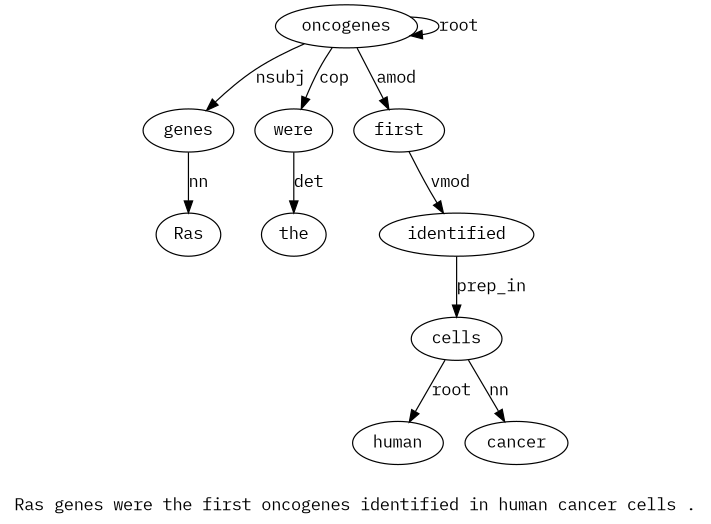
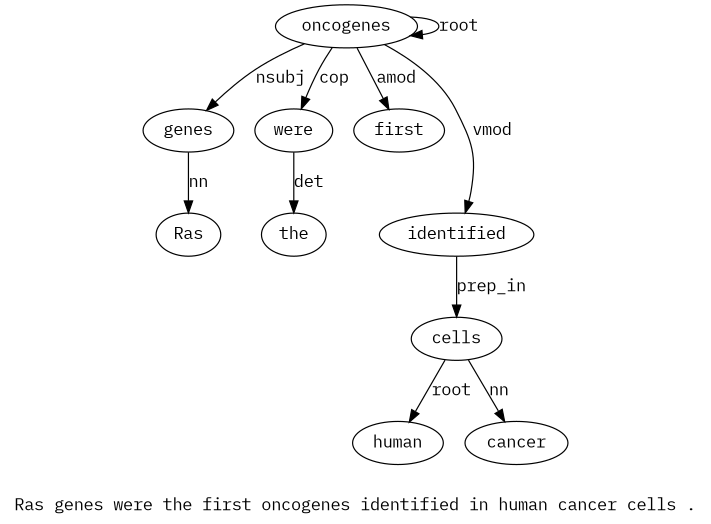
edge "first" -> "identified": now "oncogenes" -> "identified"
